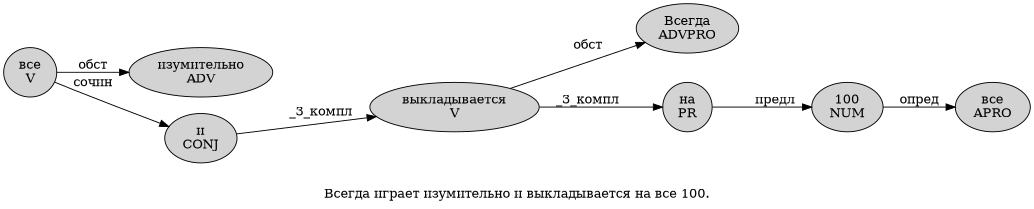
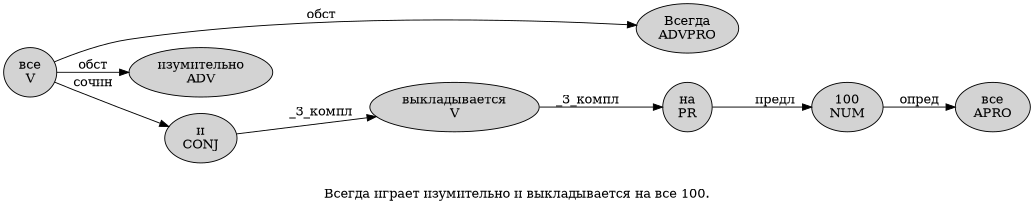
edge "выкладывается V" -> "Всегда ADVPRO": now "все V" -> "Всегда ADVPRO"
